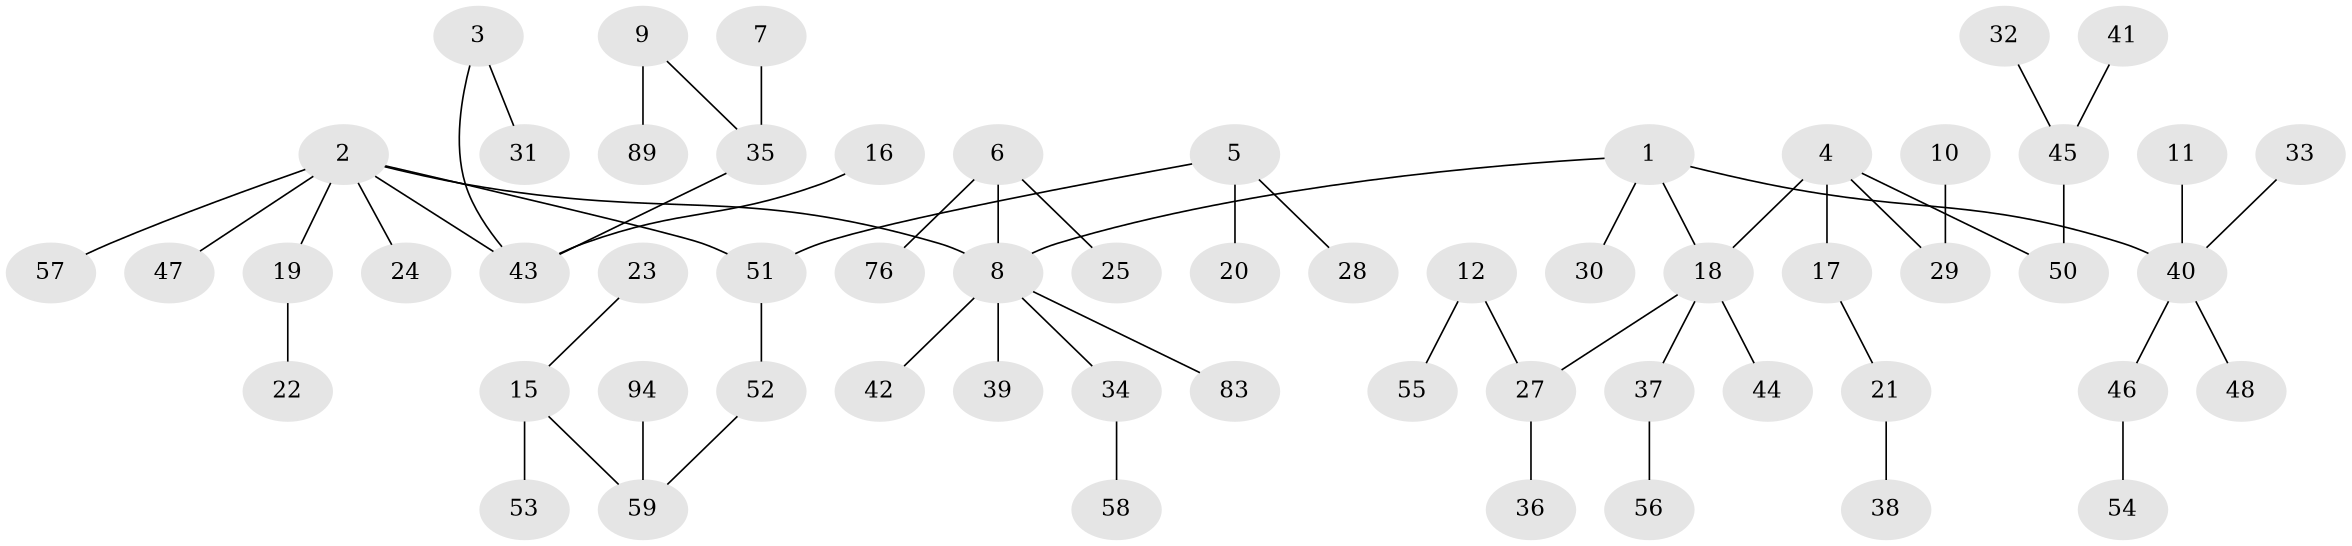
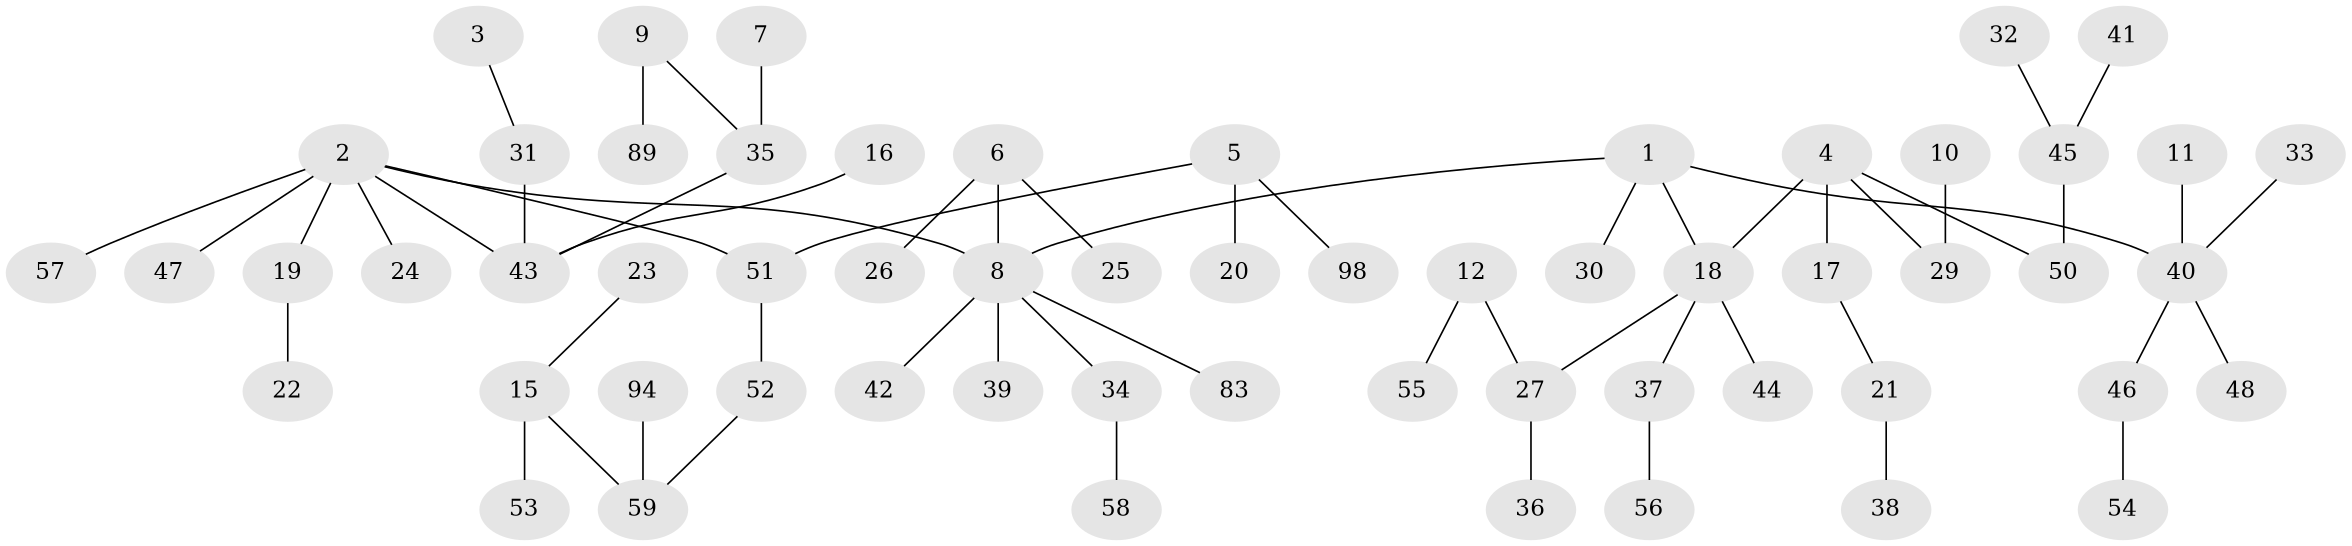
edge "3" -- "43": now "31" -- "43"
node "76": label "76" -> "26"
node "28": label "28" -> "98"
